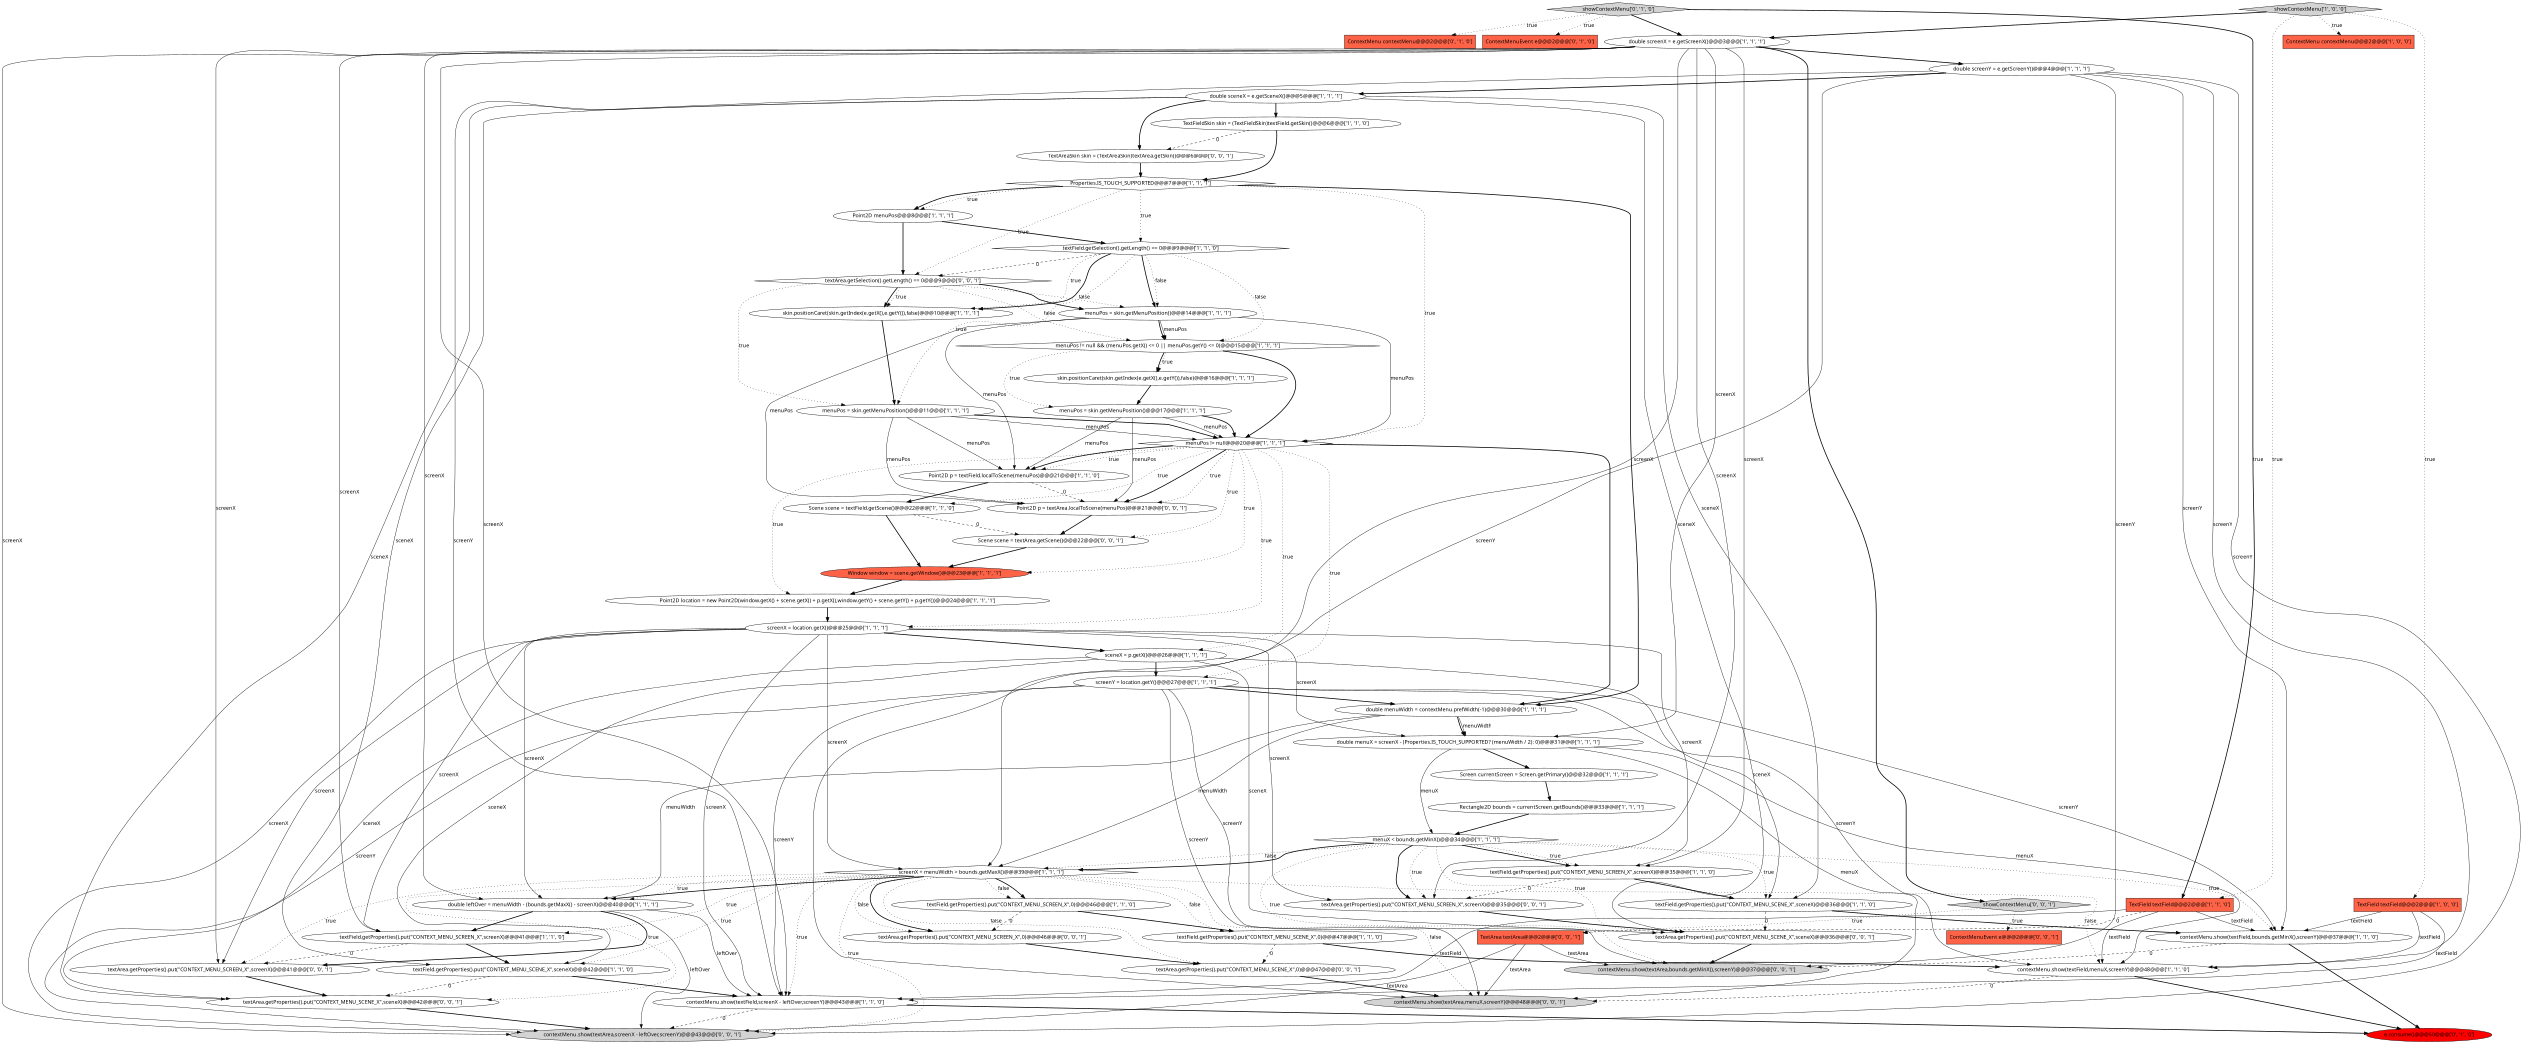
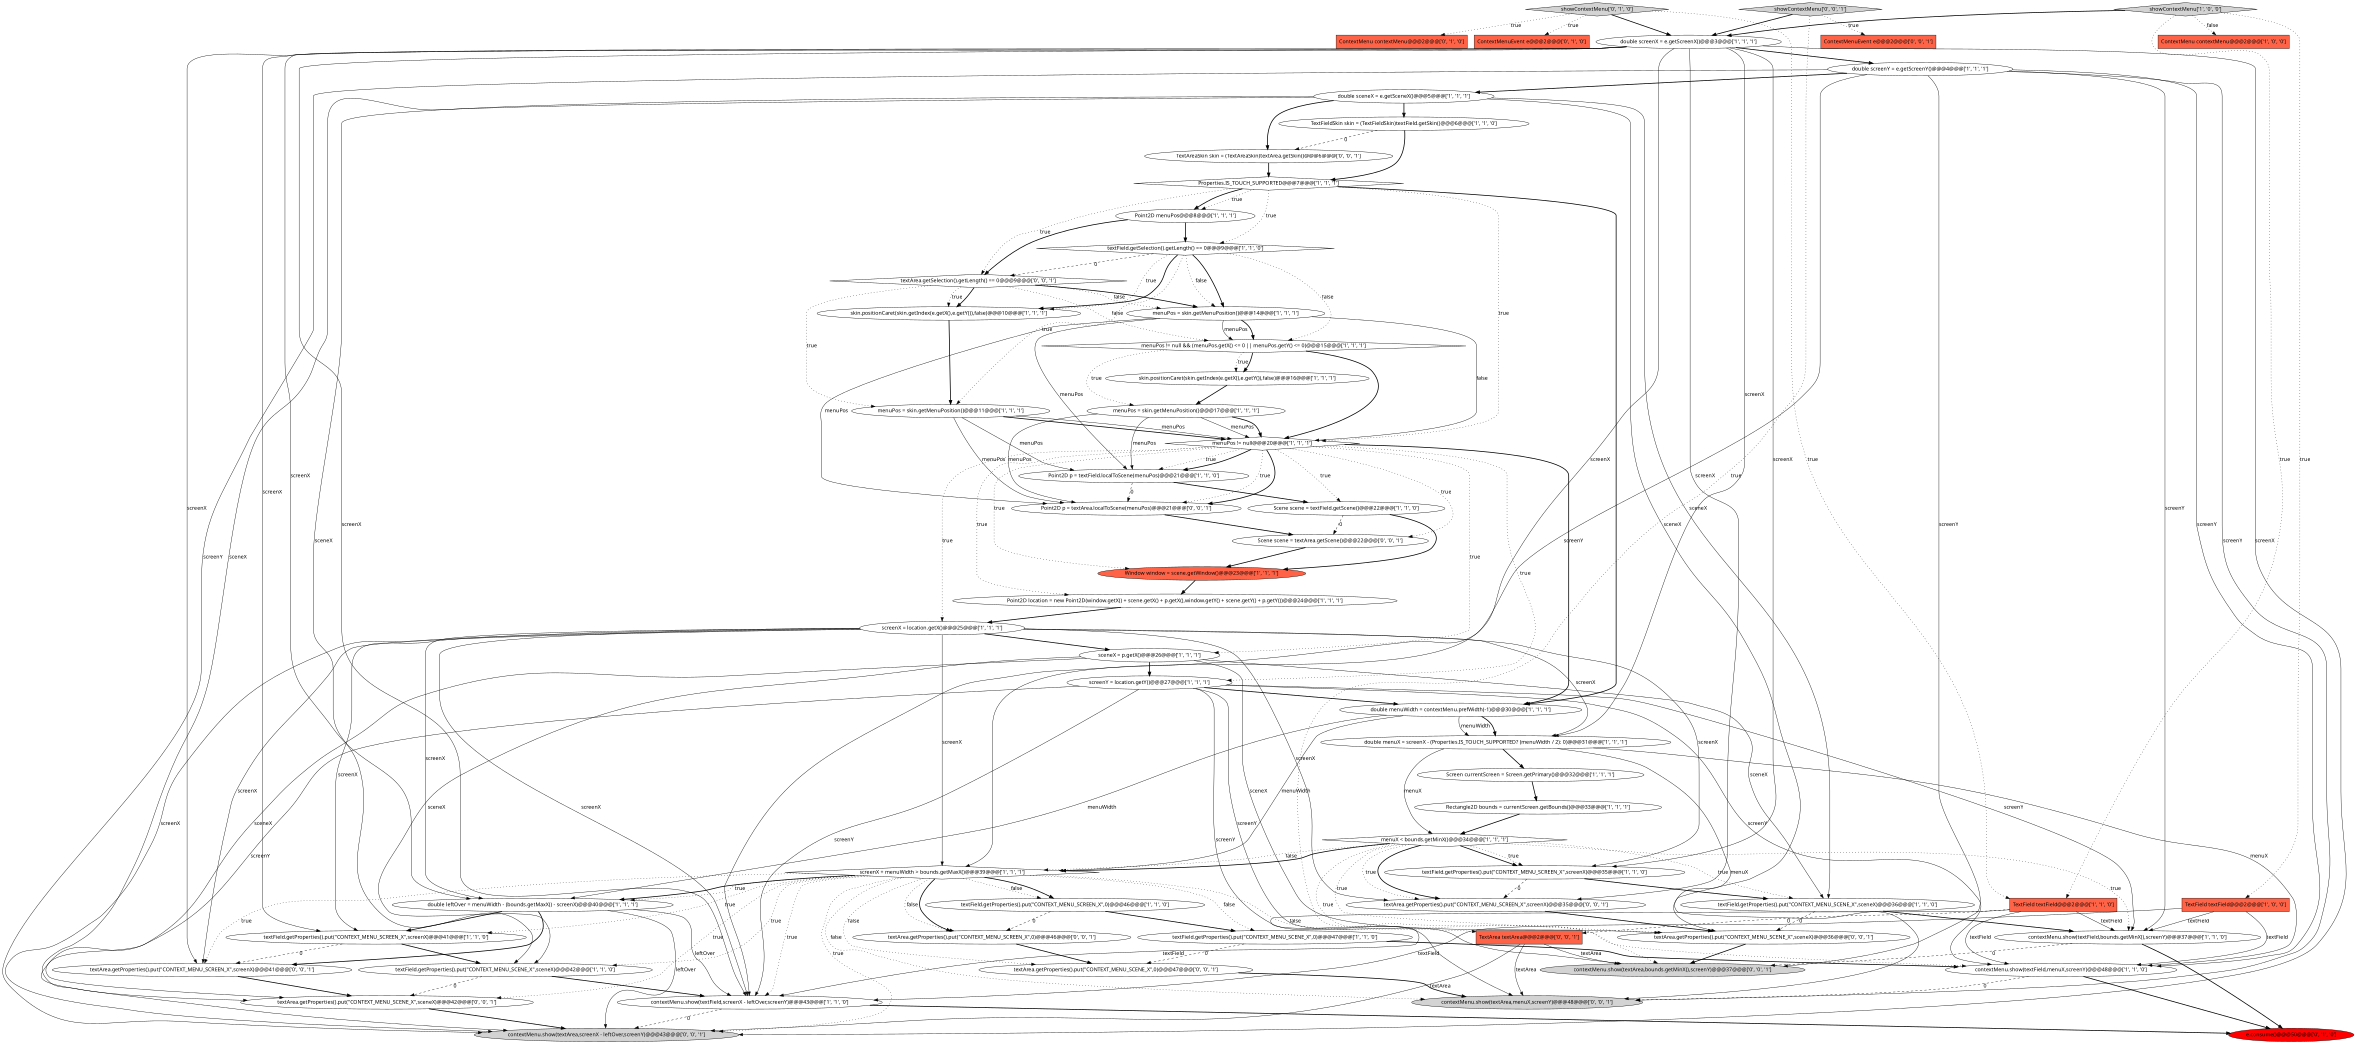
edge "showContextMenu['1', '0', '0']" -> "ContextMenu contextMenu@@@2@@@['1', '0', '0']": label "true" -> "false"
edge "showContextMenu['0', '1', '0']" -> "TextField textField@@@2@@@['1', '1', '0']": style bold -> dotted
edge "menuPos = skin.getMenuPosition()@@@14@@@['1', '1', '1']" -> "menuPos != null@@@20@@@['1', '1', '1']": label "menuPos" -> "false"
edge "double screenX = e.getScreenX()@@@3@@@['1', '1', '1']" -> "showContextMenu['0', '0', '1']": reversed
